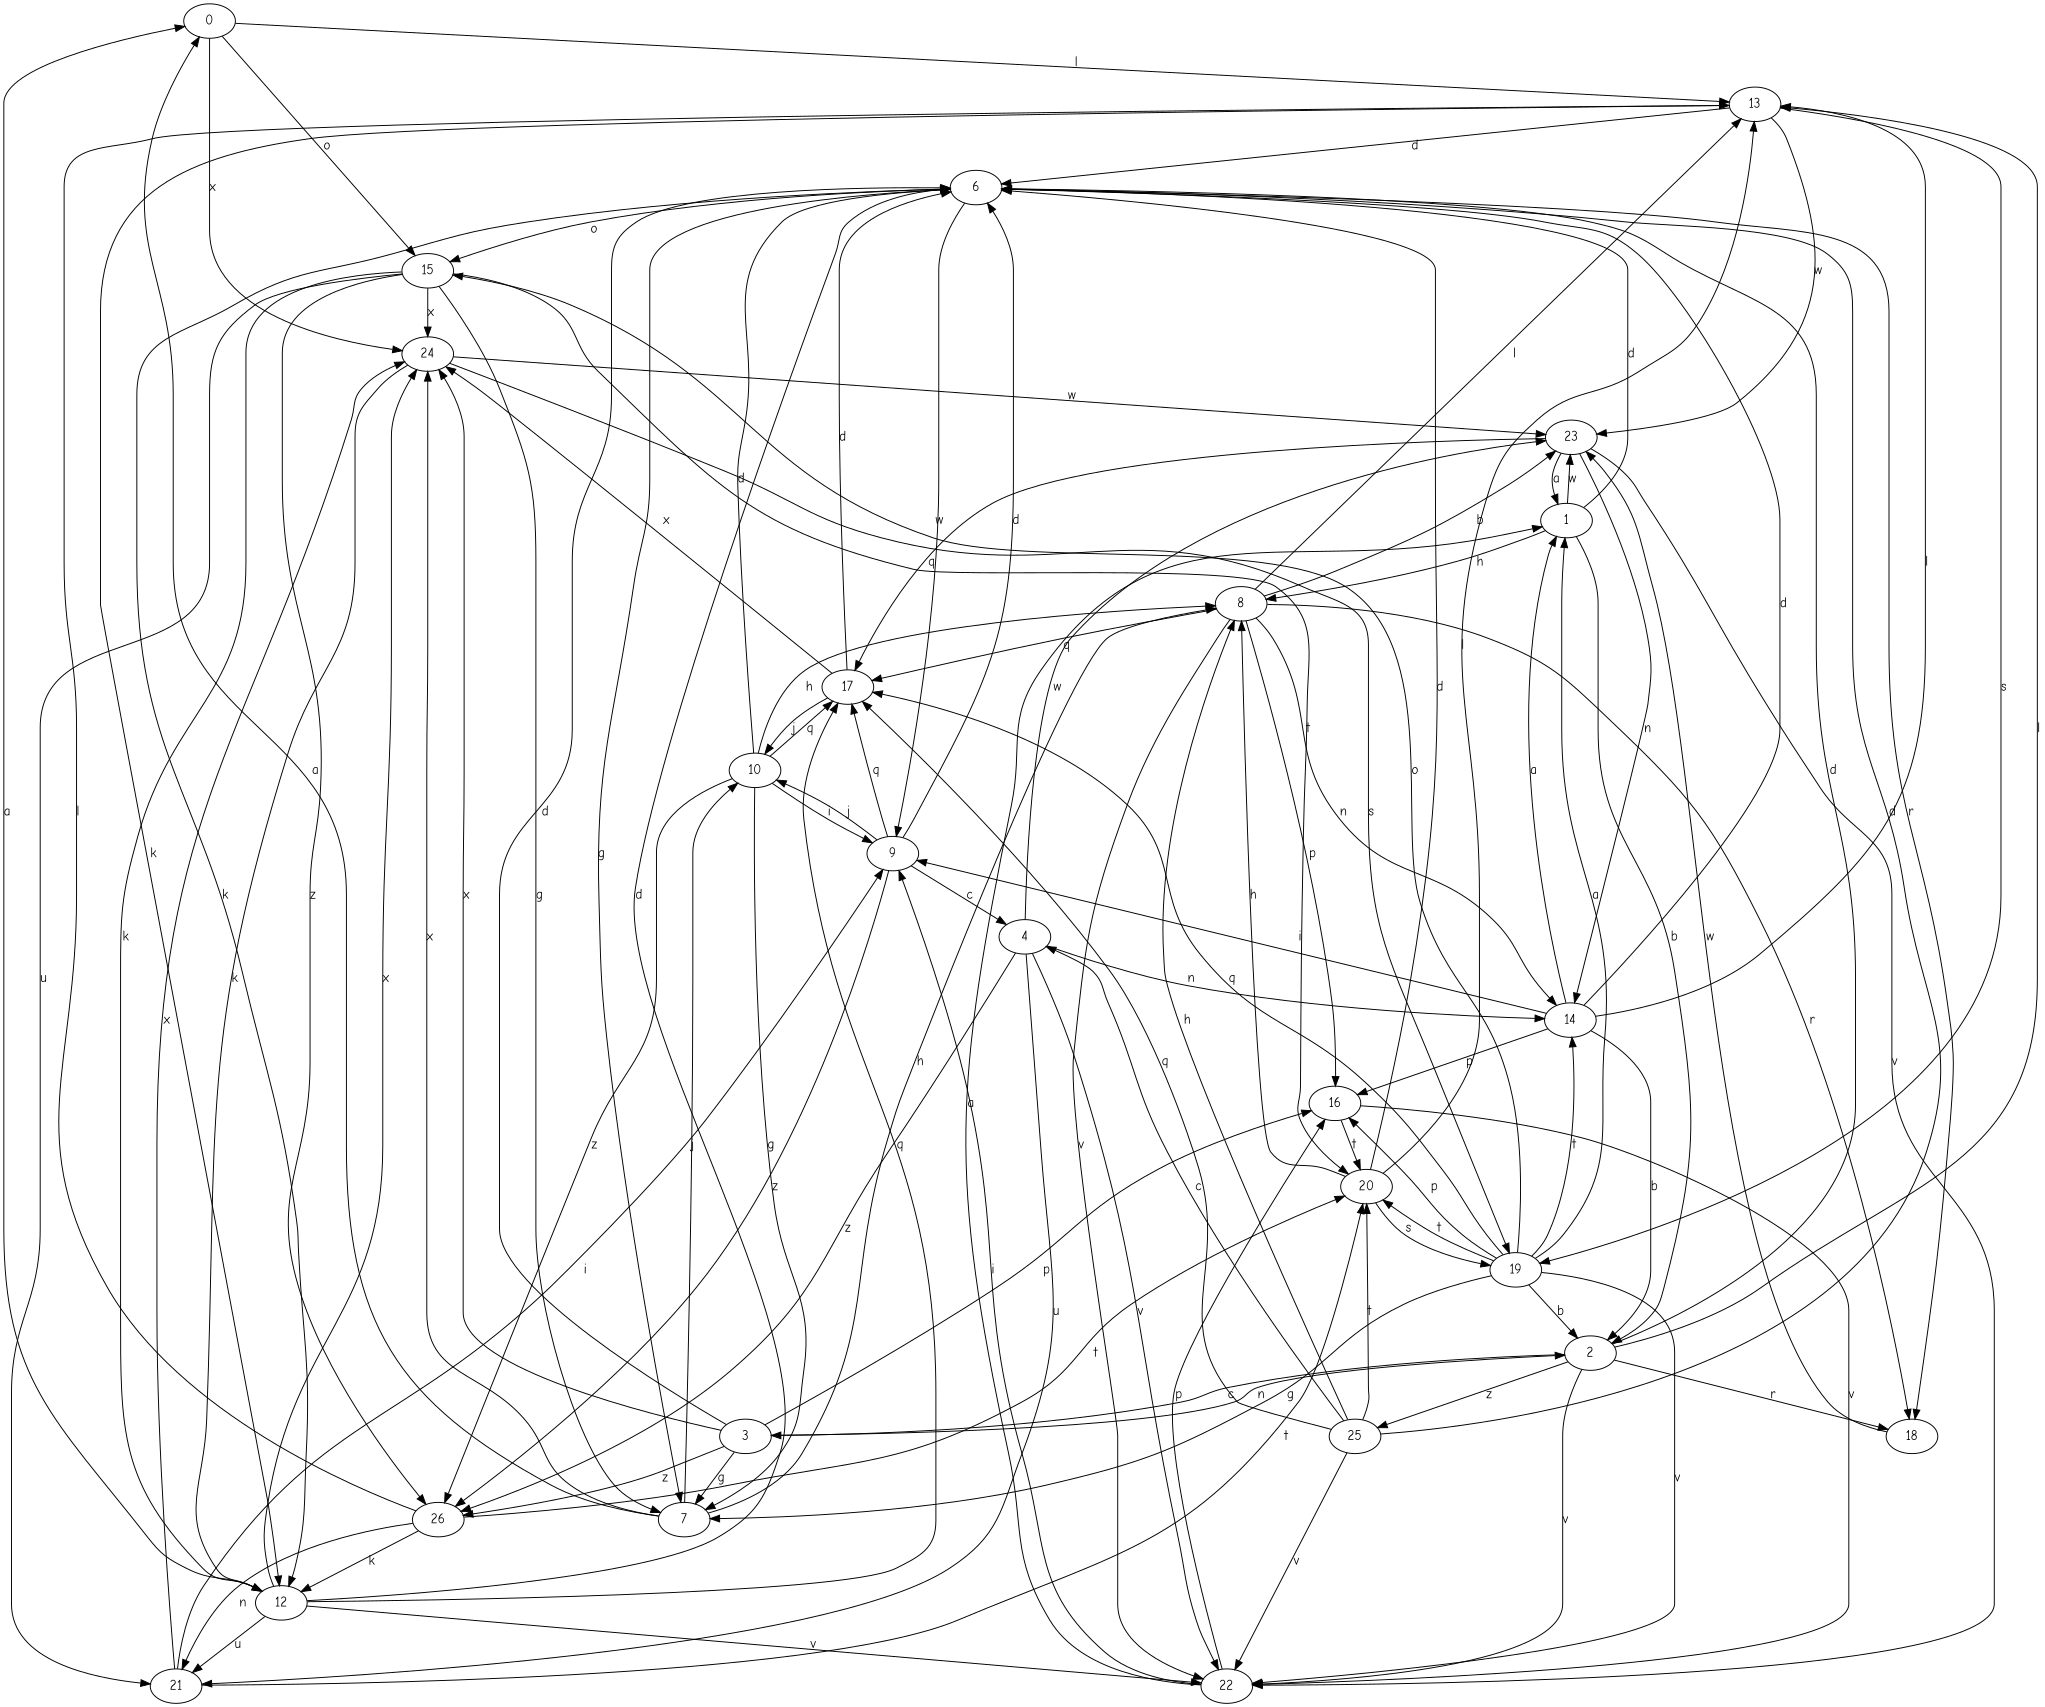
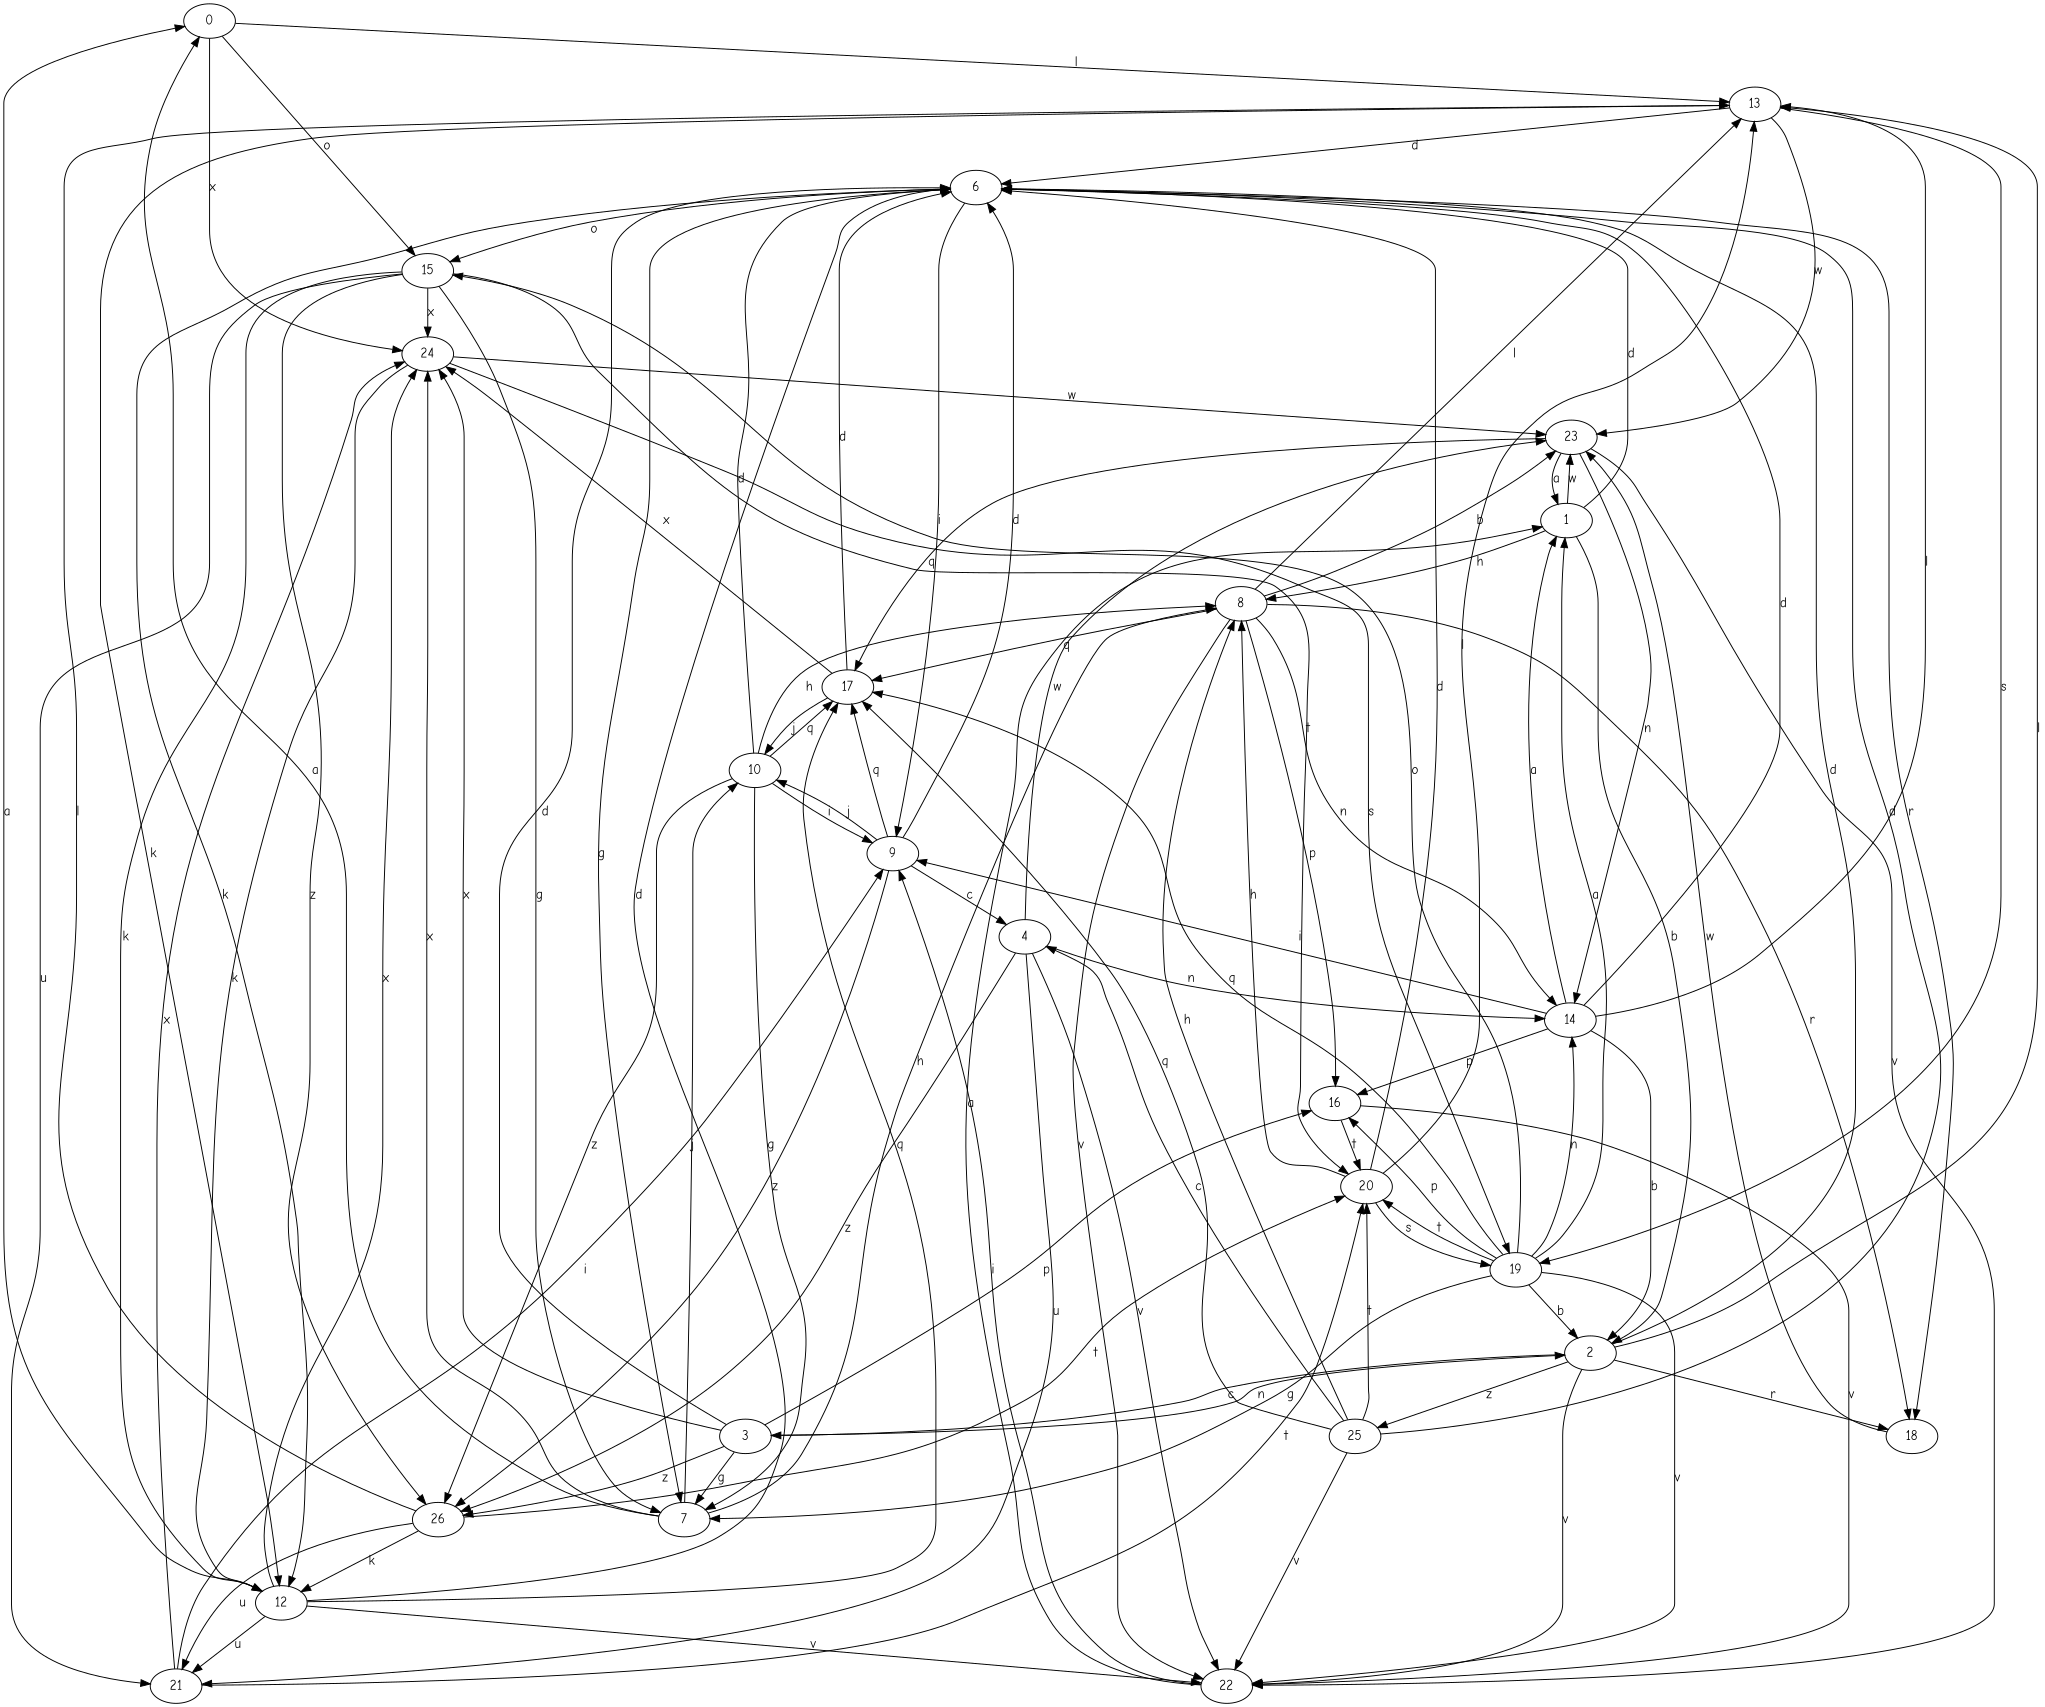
edge "6" -> "9": label "w" -> "i"
edge "19" -> "14": label "t" -> "n"
edge "22" -> "16": removed, label "p"
edge "26" -> "21": label "n" -> "u"
